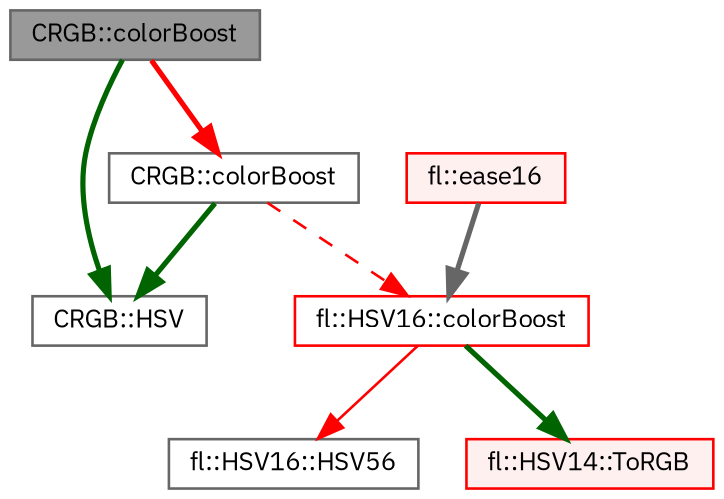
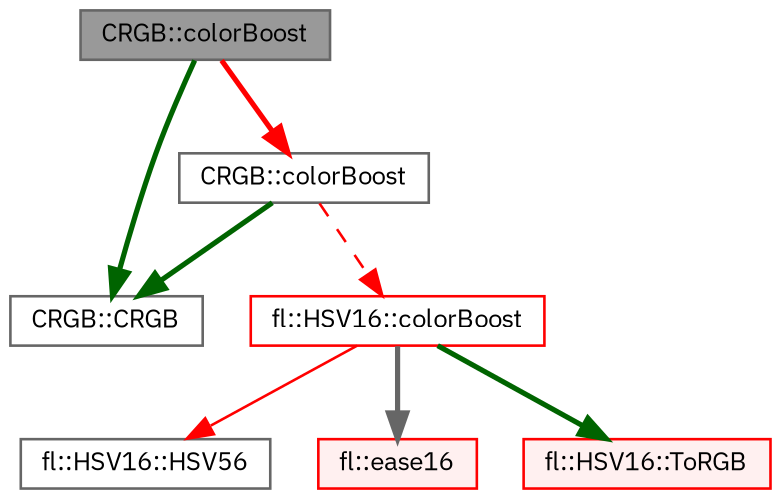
edge "fl::ease16" -> "fl::HSV16::colorBoost": reversed
node "CRGB::HSV": label "CRGB::HSV" -> "CRGB::CRGB"
node "fl::HSV14::ToRGB": label "fl::HSV14::ToRGB" -> "fl::HSV16::ToRGB"
